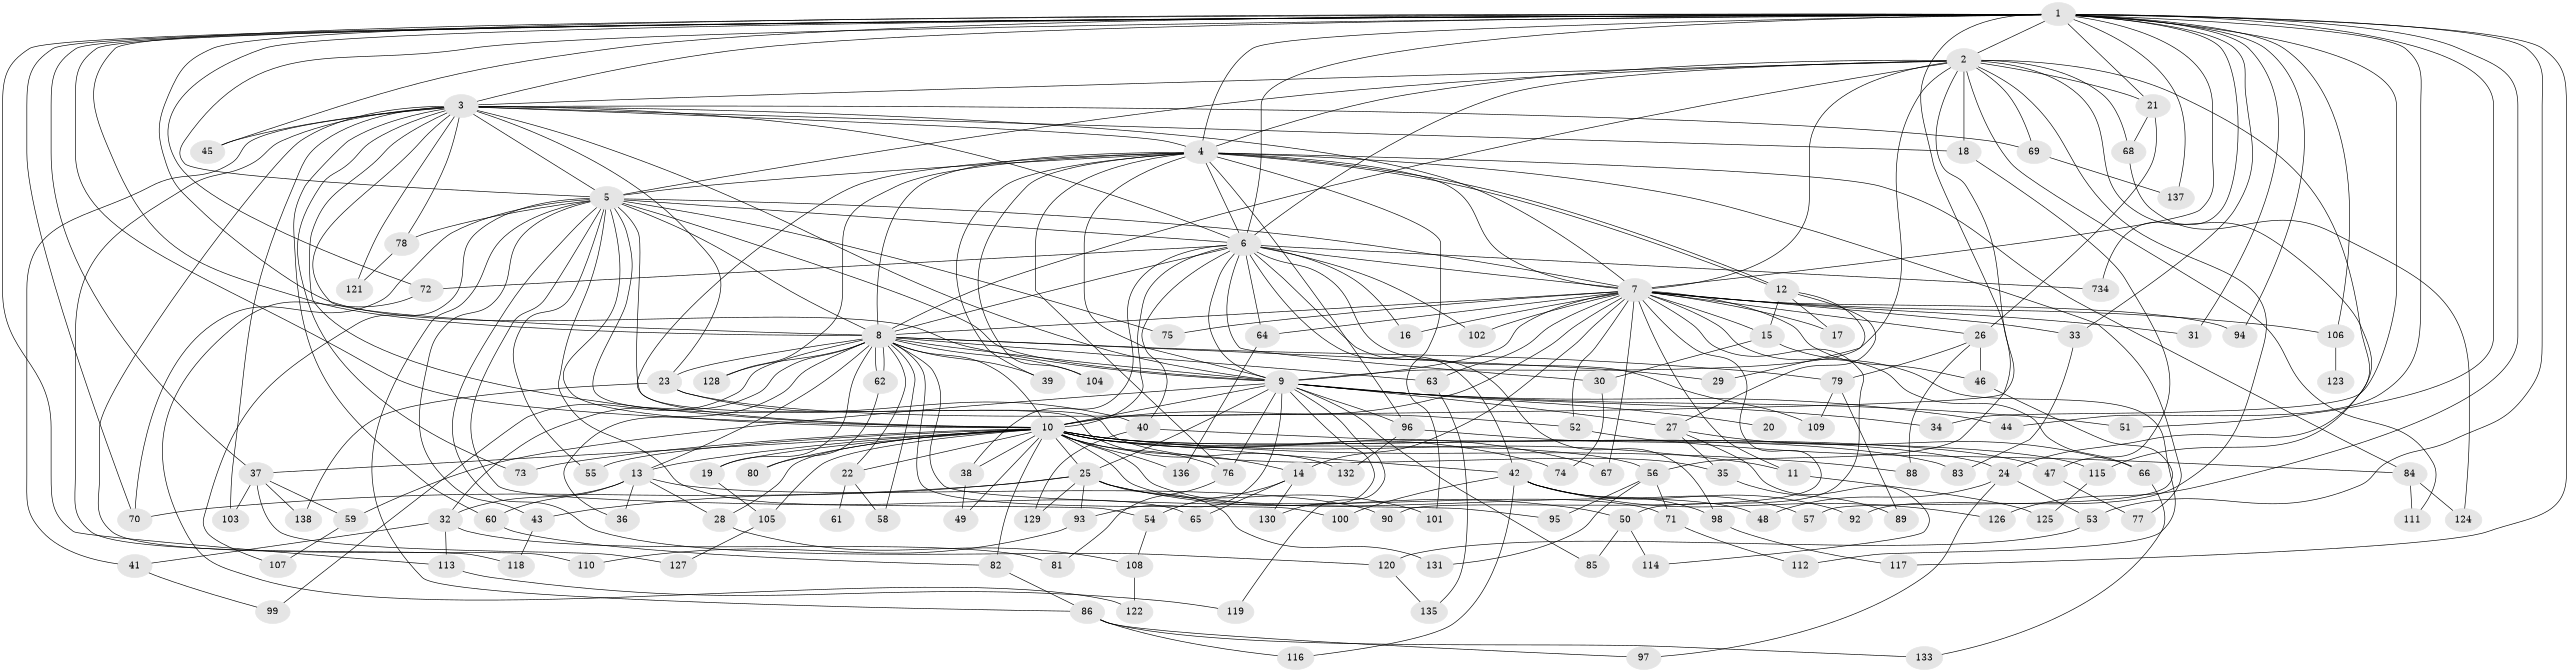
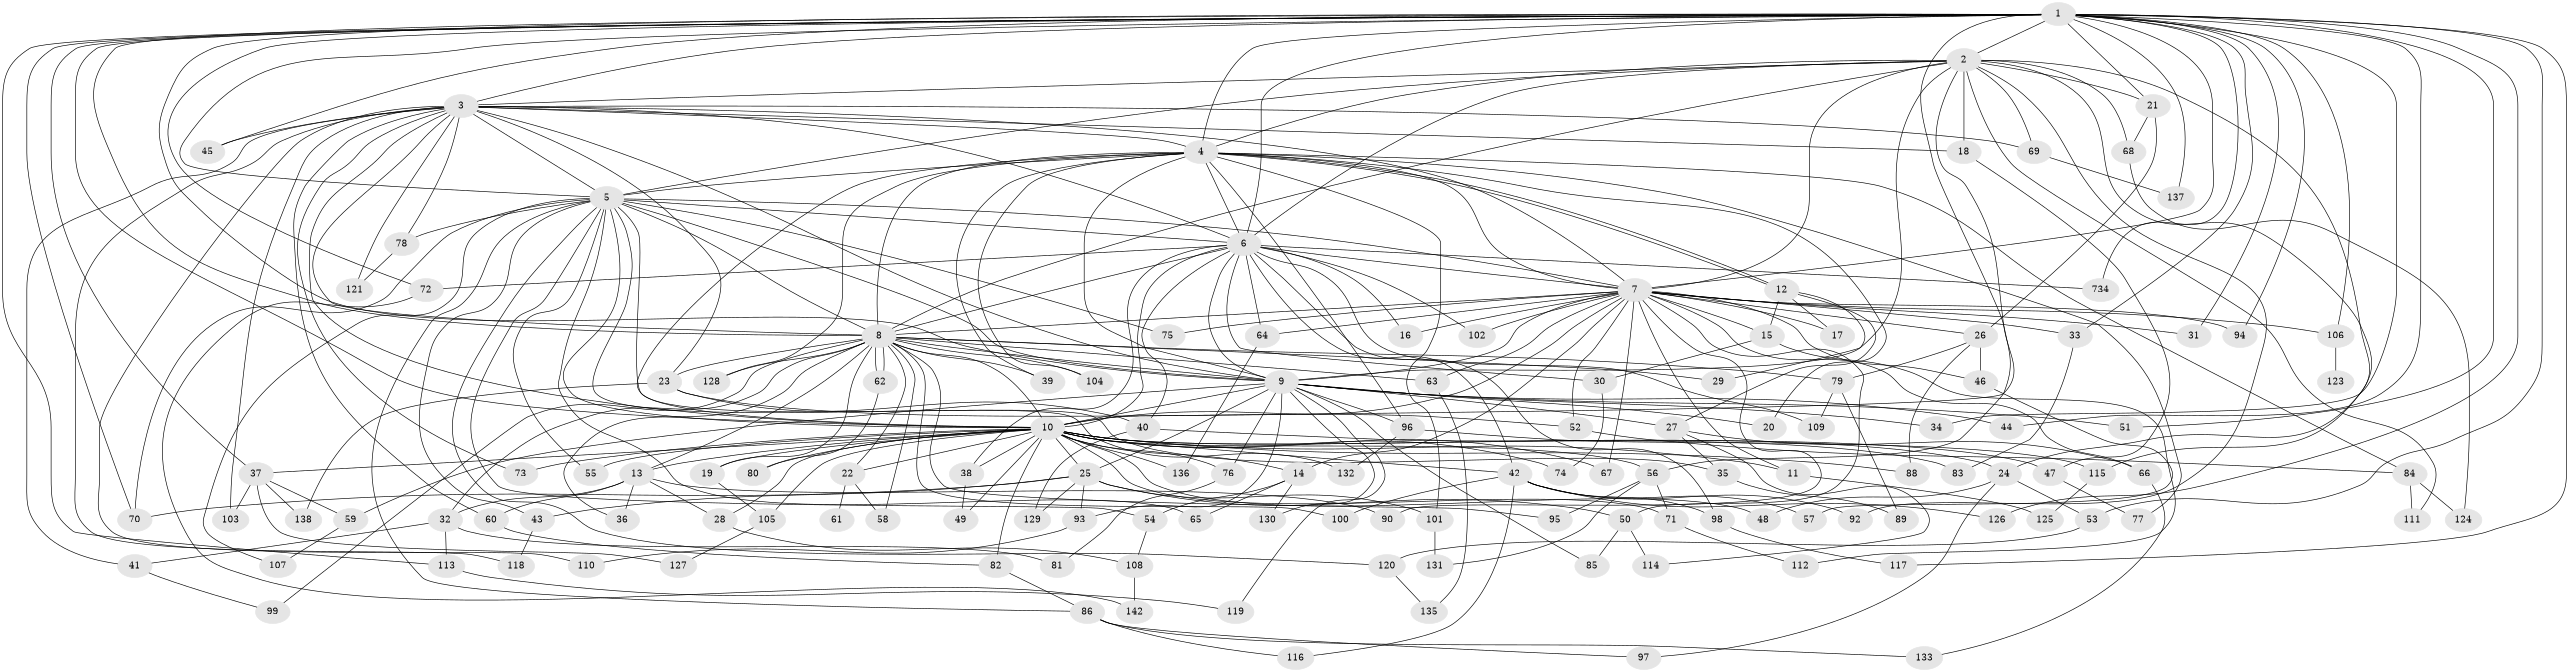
edge "4" -- "76": now "4" -- "20"
edge "25" -- "131": now "101" -- "131"
node "122": label "122" -> "142"
